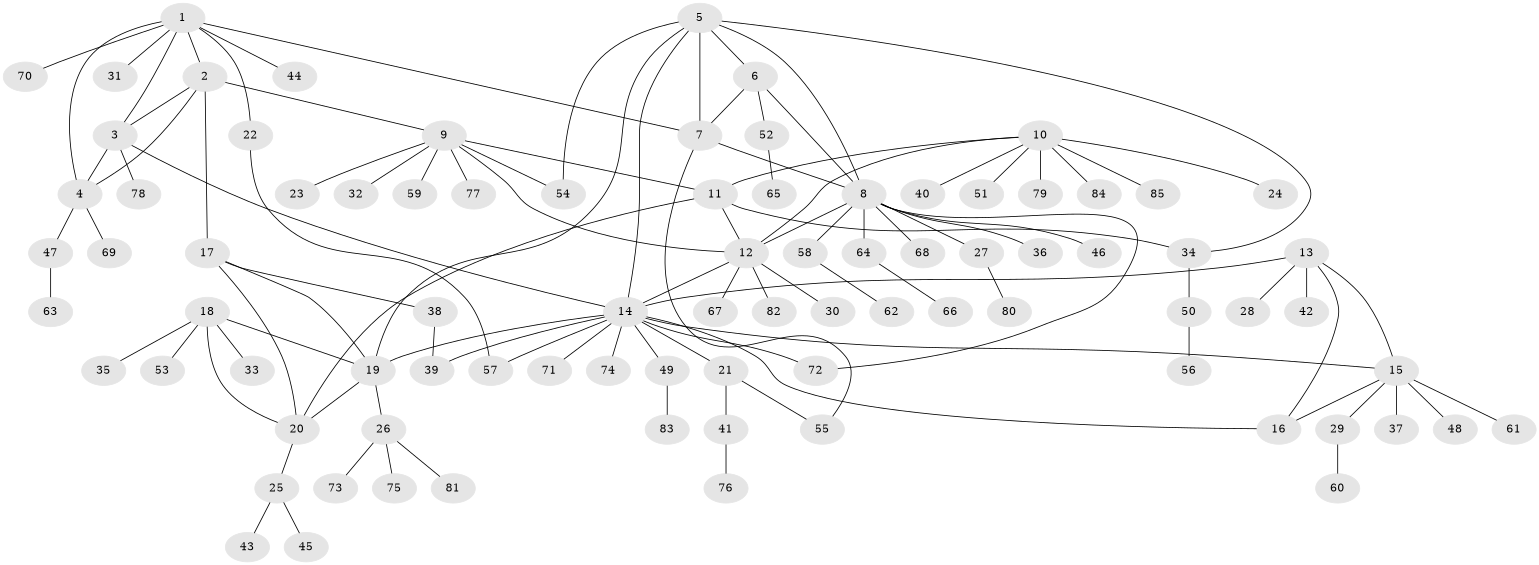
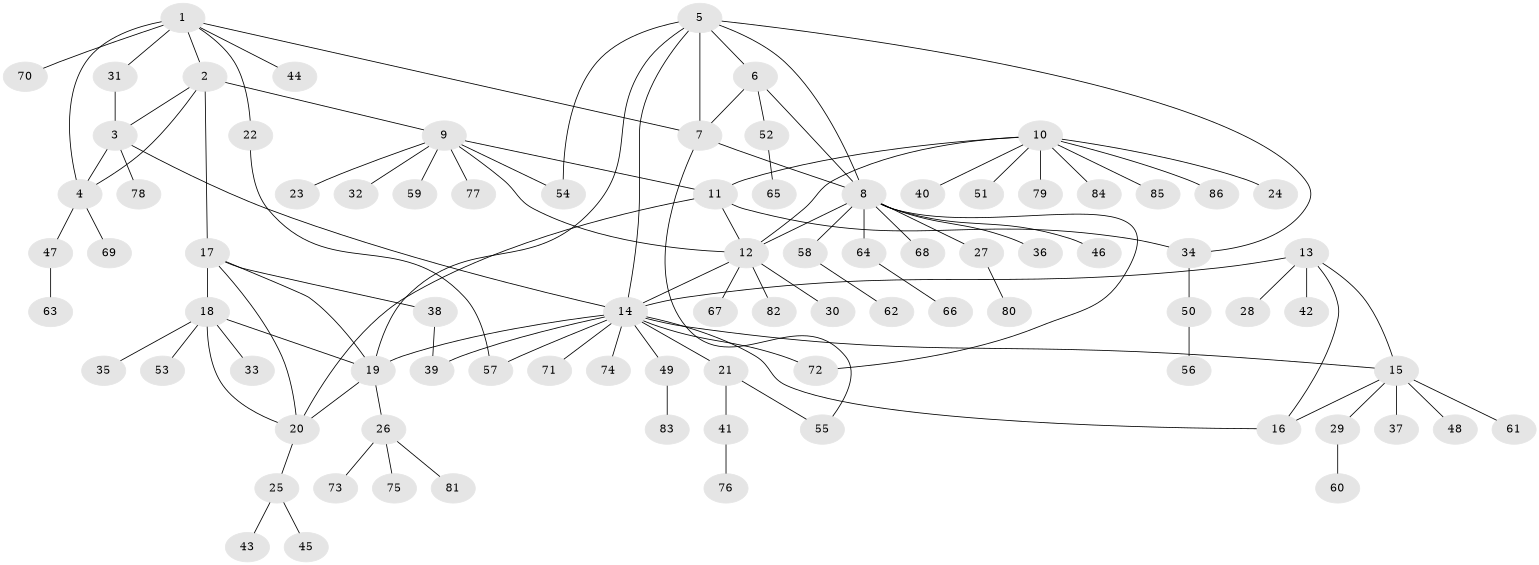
edge "1" -- "3": now "31" -- "3"
node "86": added
edge "17" -- "18": added
